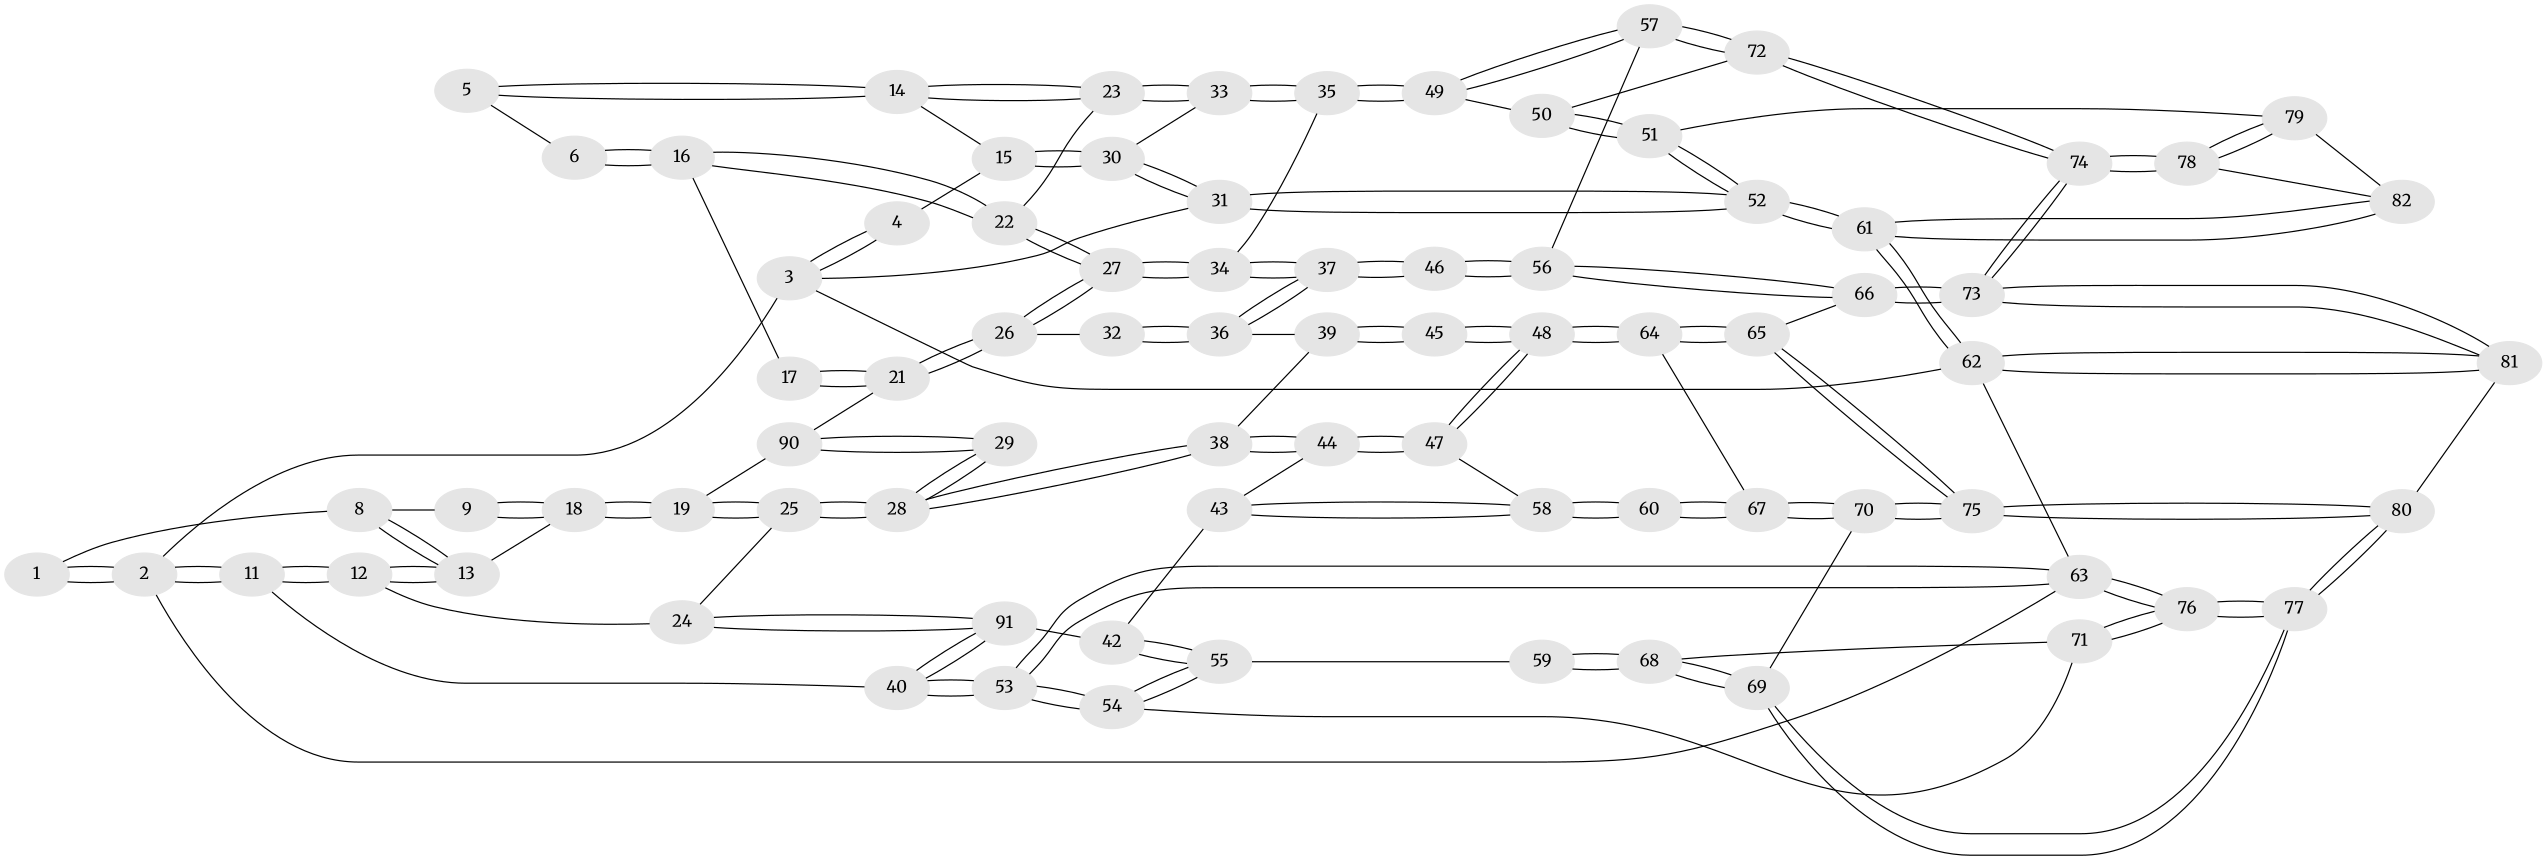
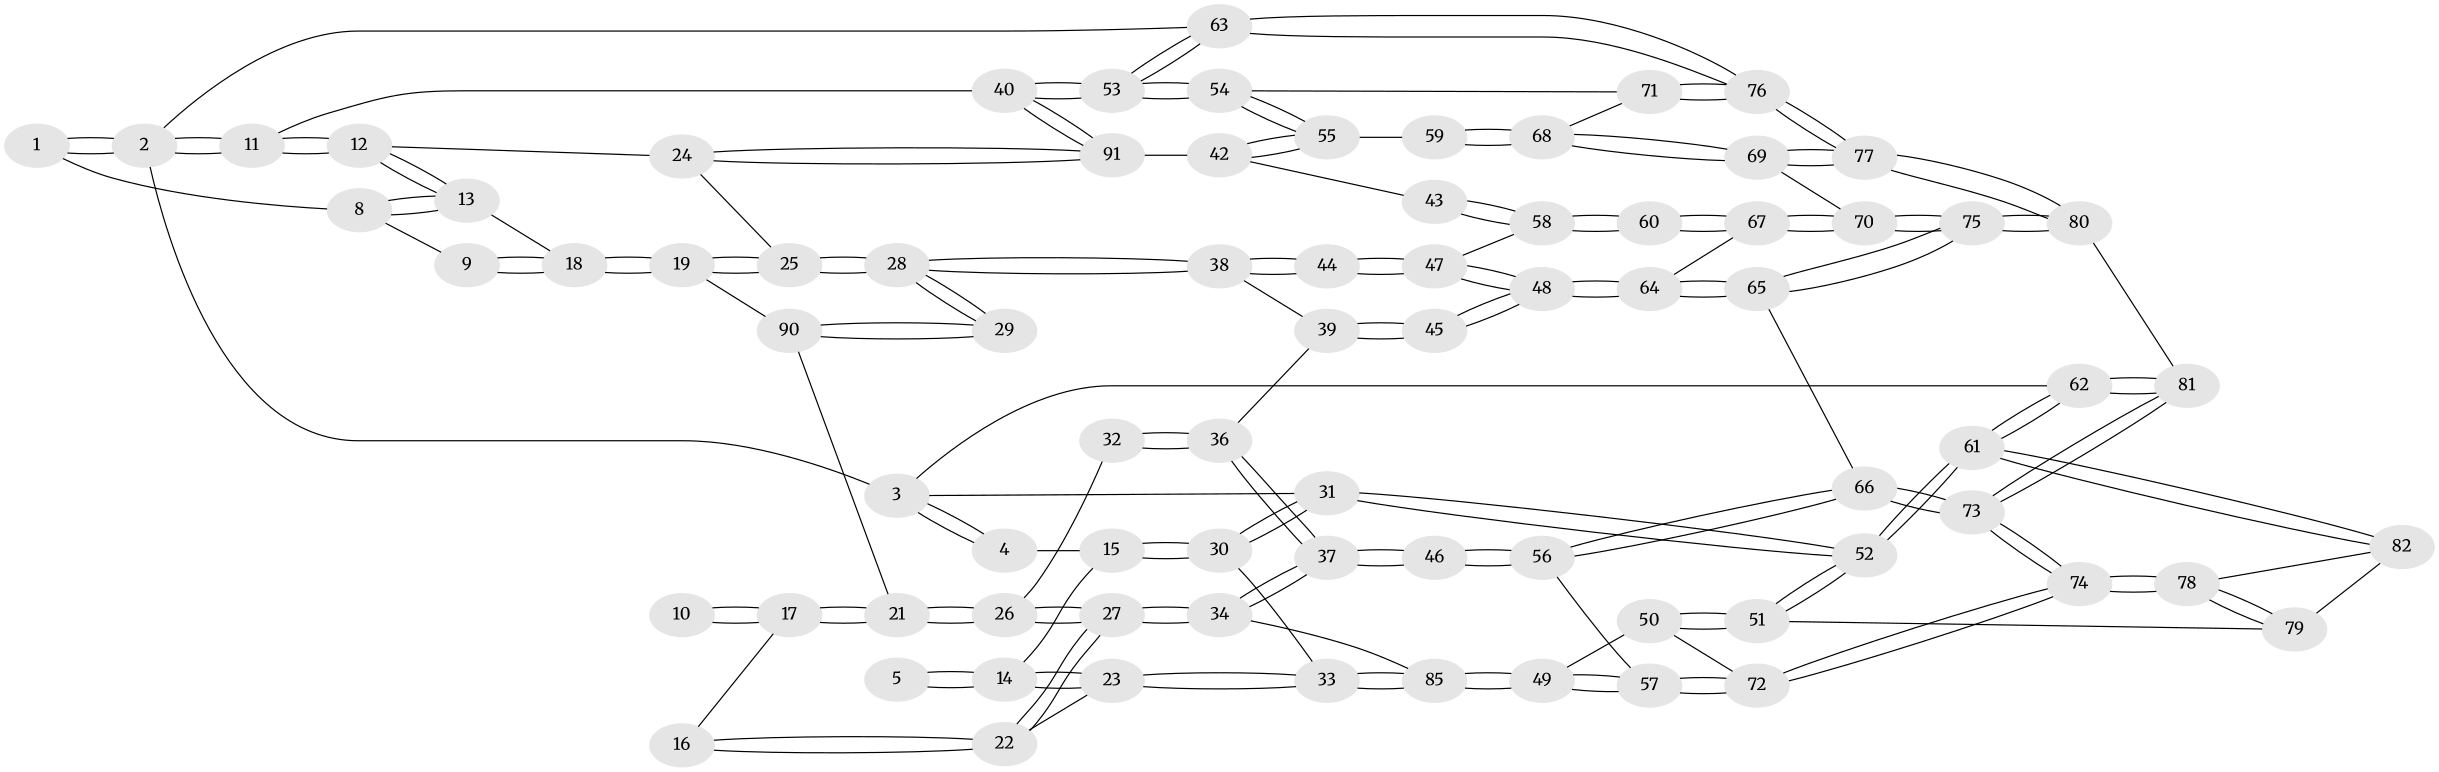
node "35": label "35" -> "85"
node "6": removed
edge "62" -- "63": removed
edge "44" -- "43": removed
node "10": added
